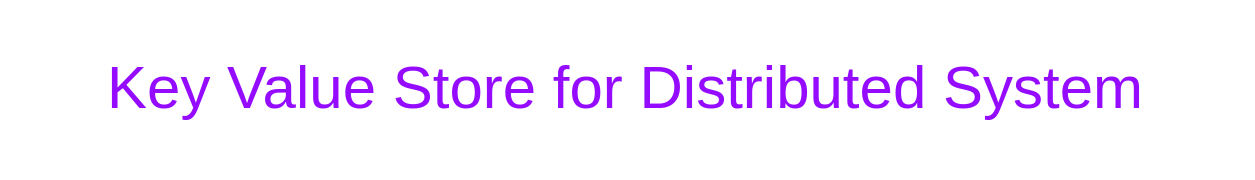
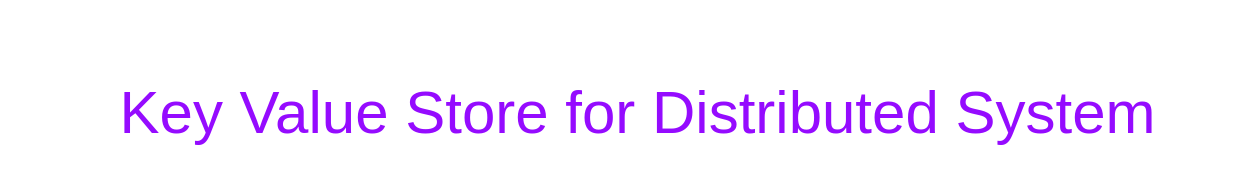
node "Key Value Store for Distributed System": moved (626, 89) -> (639, 114)
